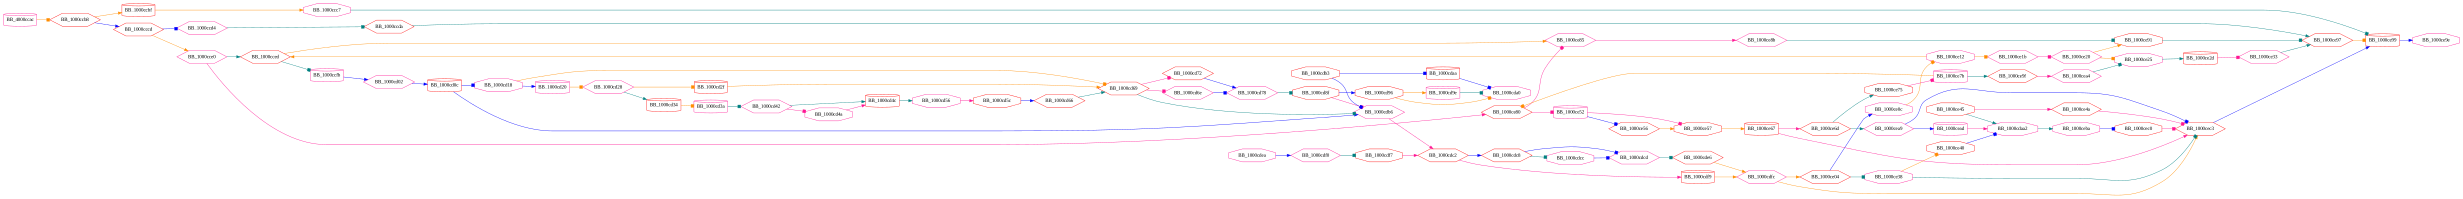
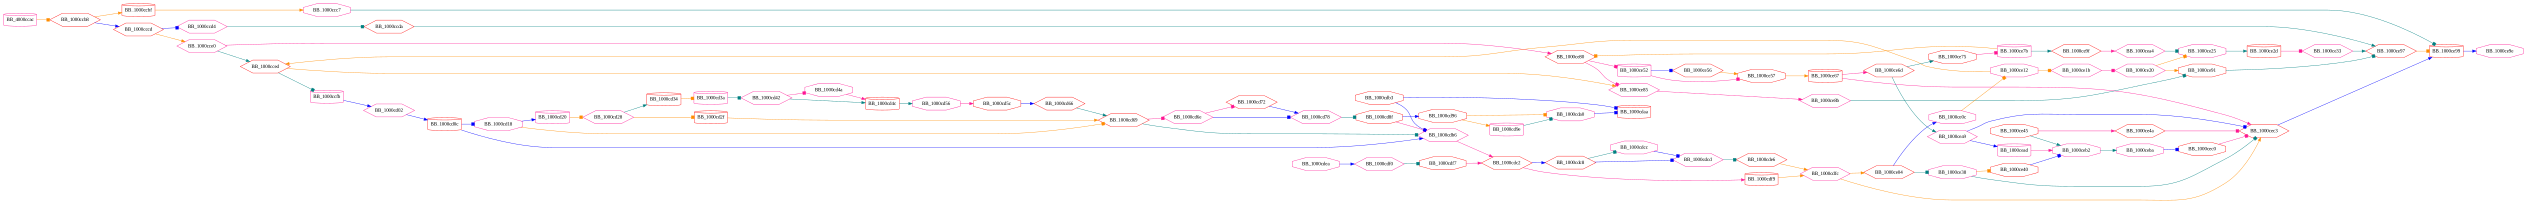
edge "BB_1000cd69" -> "BB_1000cd72": now "BB_1000cd6e" -> "BB_1000cd72"
edge "BB_1000cdaa" -> "BB_1000cda0": reversed
node "BB_1000cdaa2": label "BB_1000cdaa2" -> "BB_1000ceb2"
